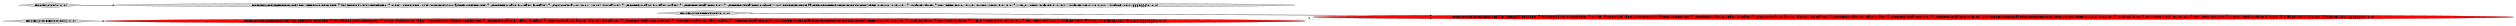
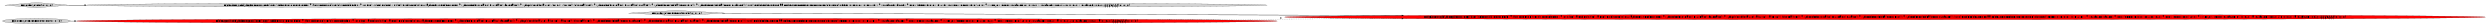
node "testNonEquiJoinReverseConditionPlan['1', '0', '0']": shape diamond -> ellipse
